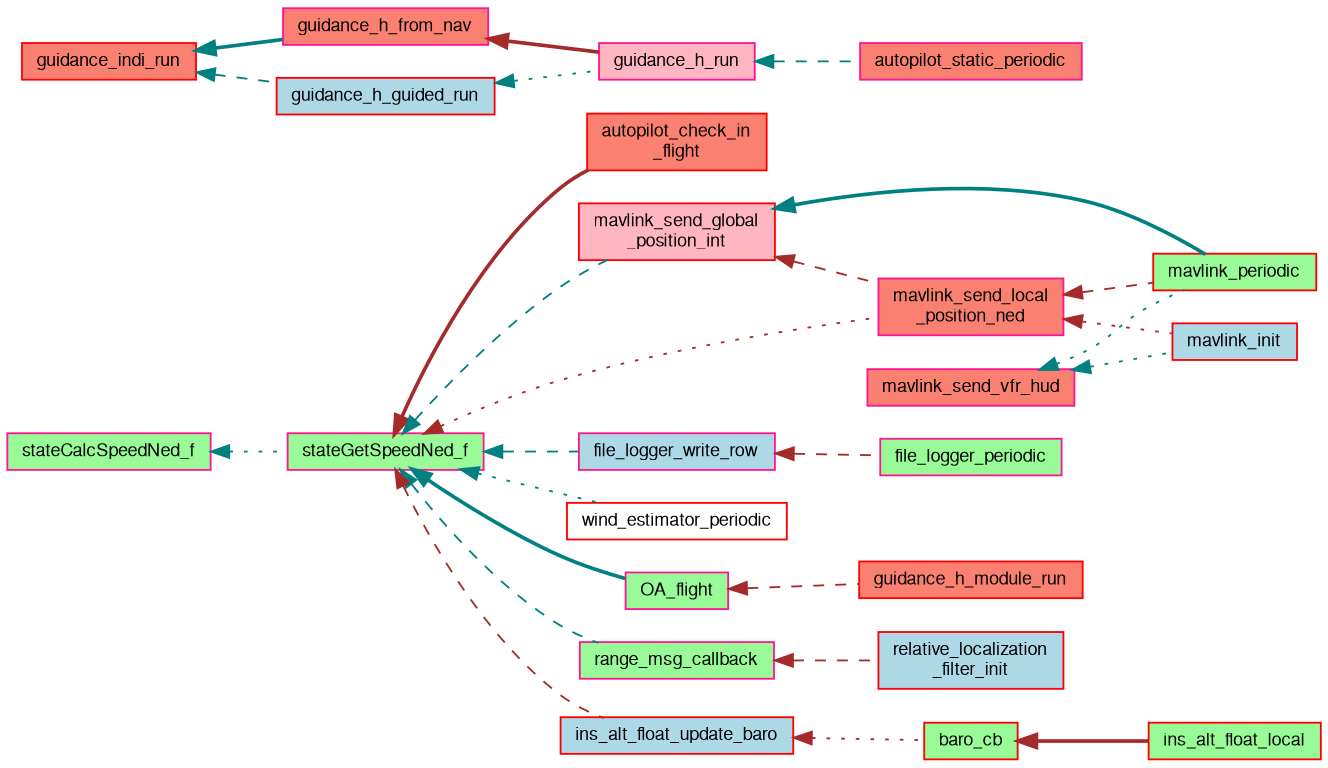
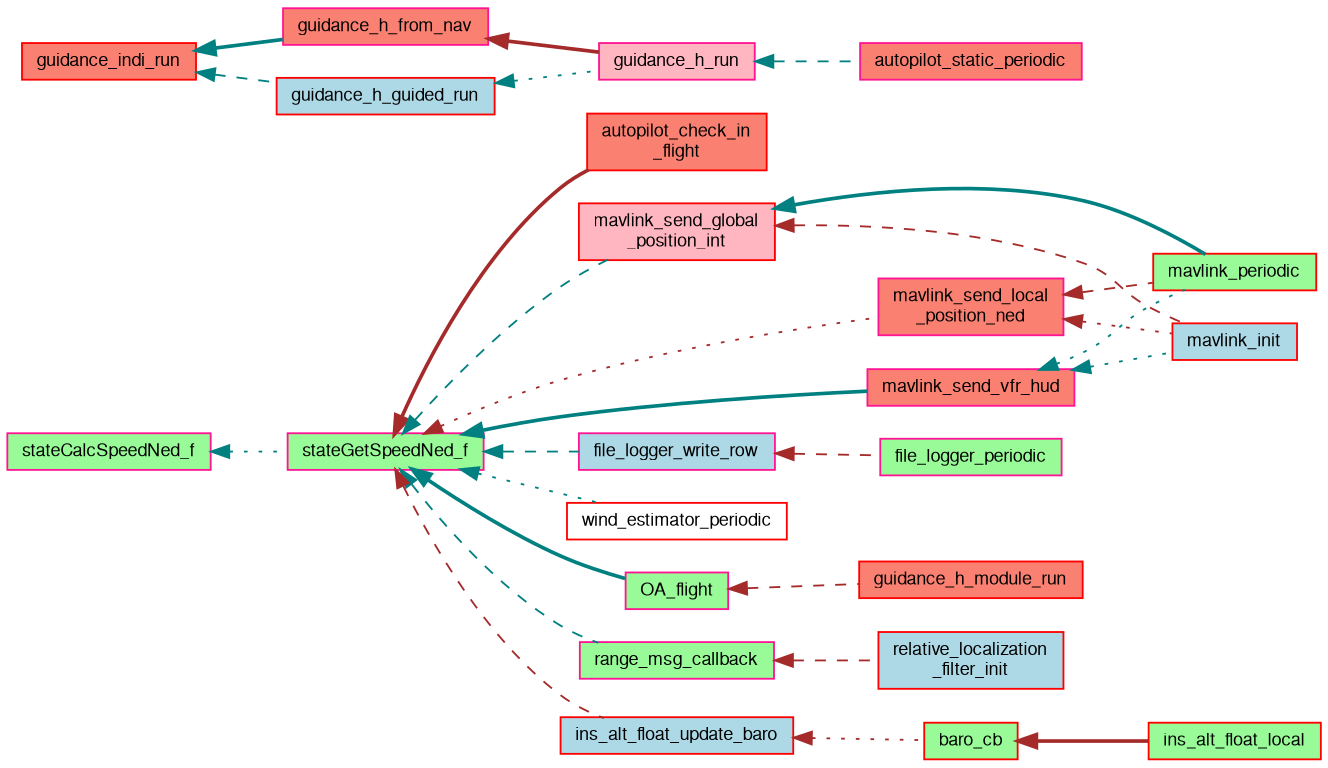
edge "mavlink_send_local _position_ned" -> "mavlink_send_global _position_int": now "mavlink_init" -> "mavlink_send_global _position_int"
edge "mavlink_send_vfr_hud" -> "stateGetSpeedNed_f": added
